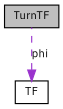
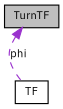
edge "TurnTF" -> "TF": reversed
